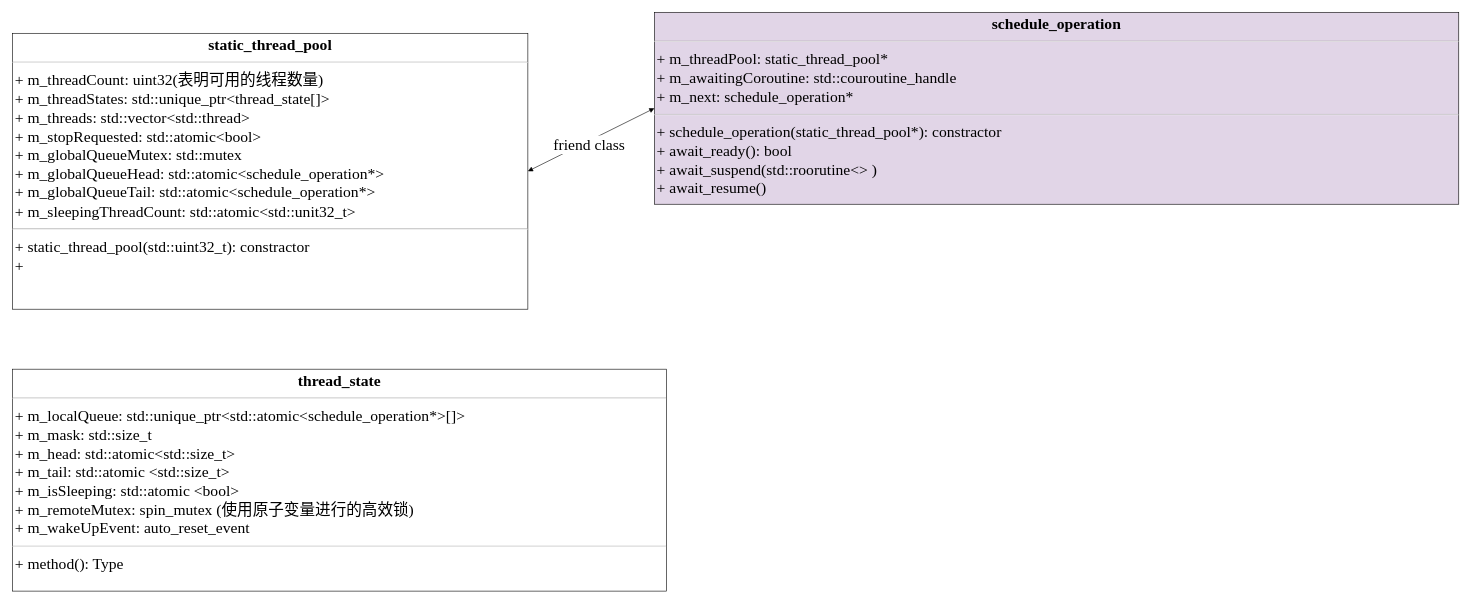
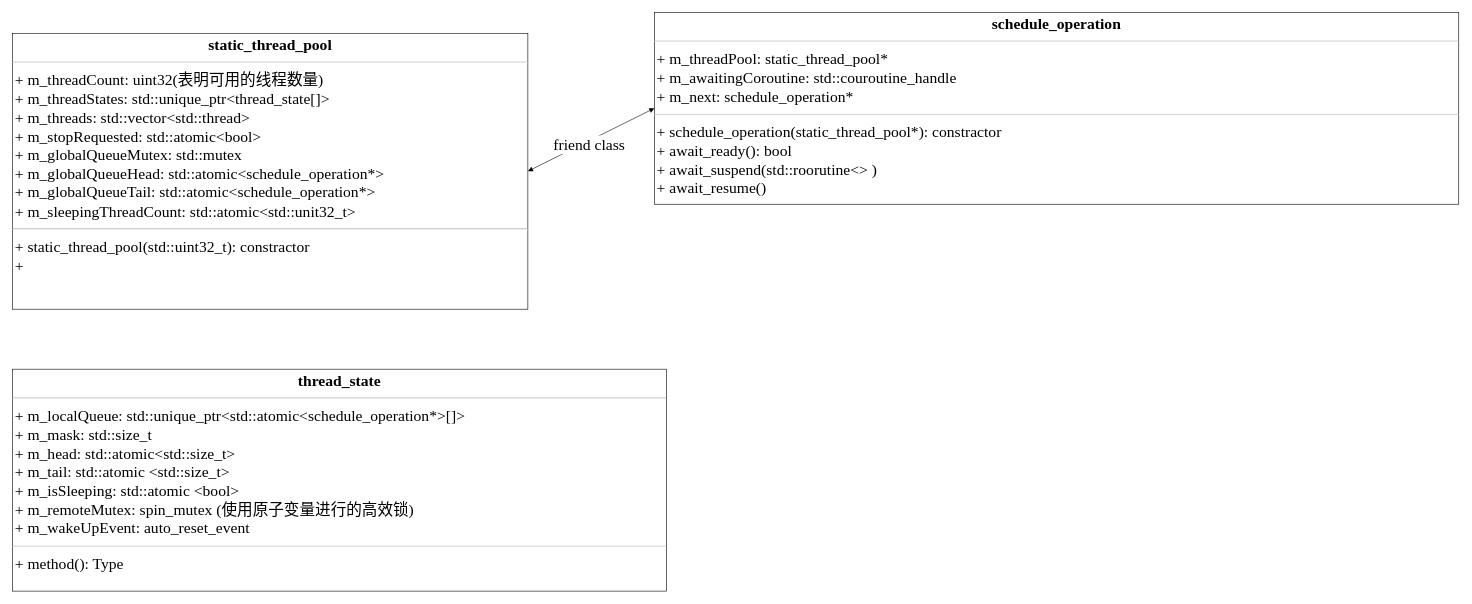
node "schedule_operation + m_threadPool: static_thread_pool* + m_awaitingCoroutine: std::couroutine_handle + m_next: schedule_operation* + schedule_operation(static_thread_pool*): constractor + await_ready(): bool + await_suspend(std::roorutine<> ) + await_resume()": fillcolor #e1d5e7 -> #ffffff
